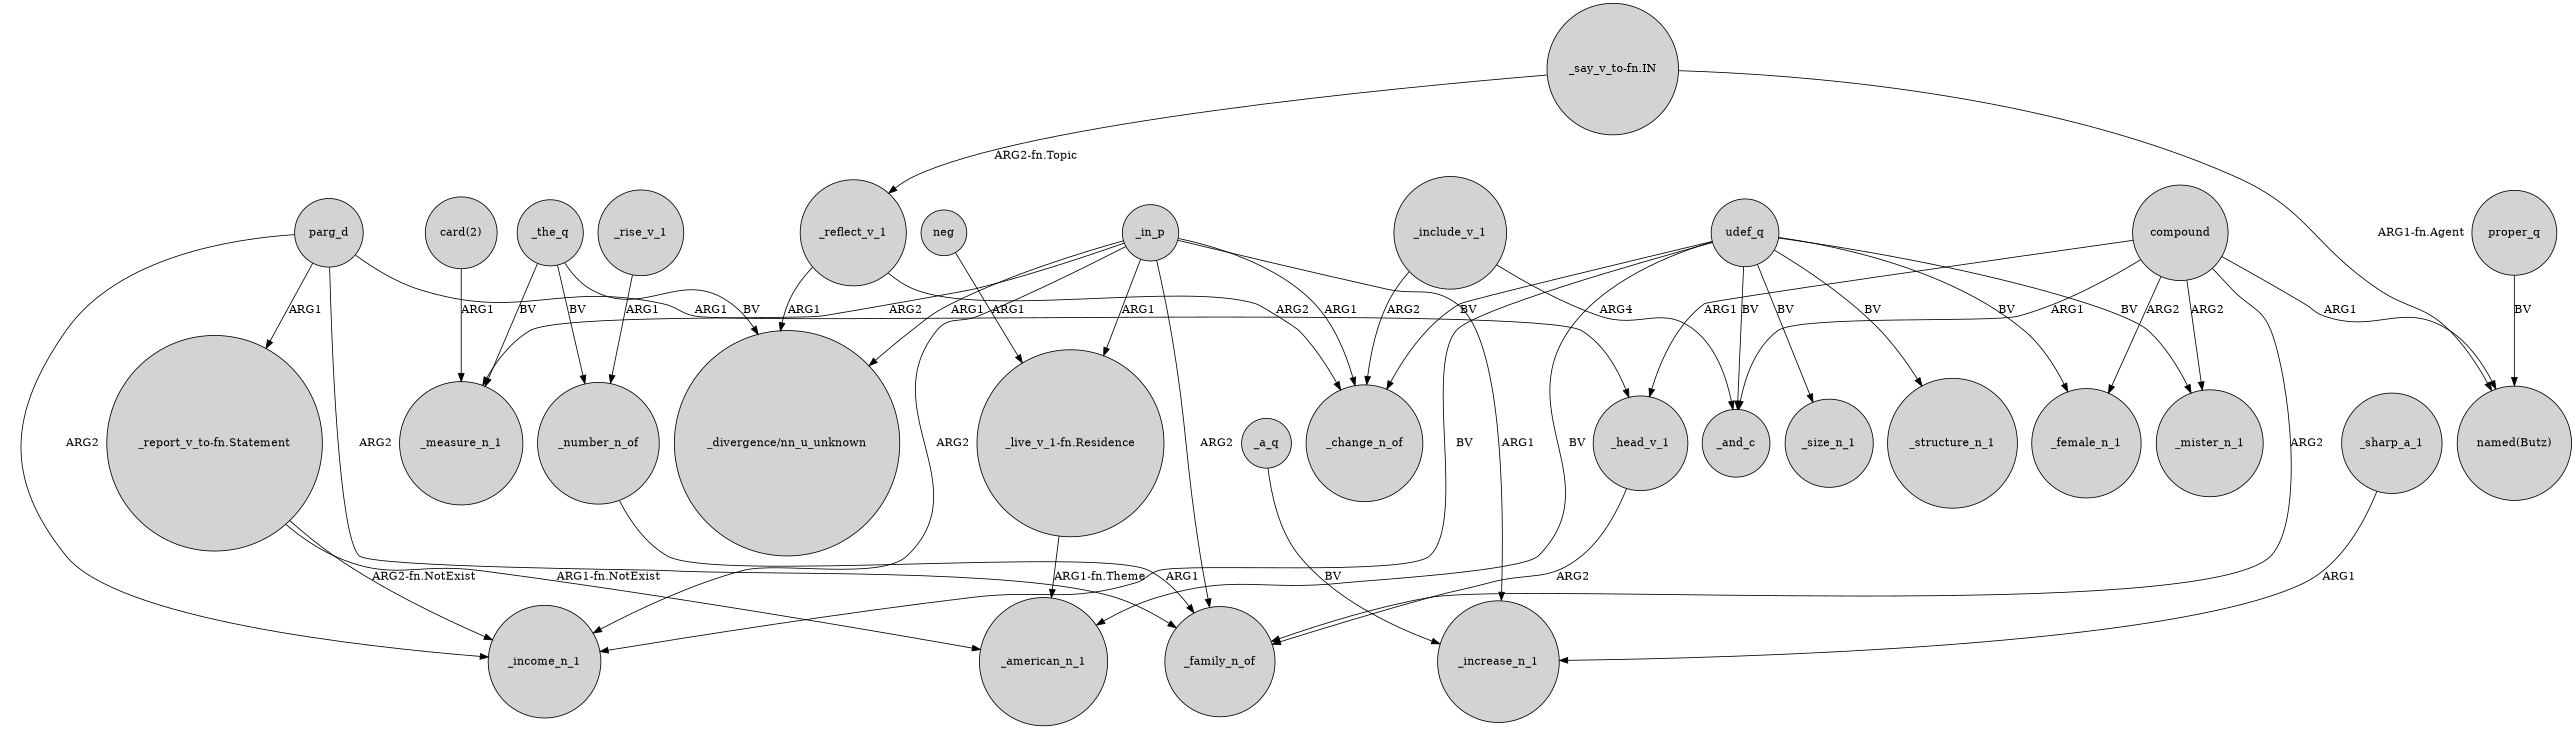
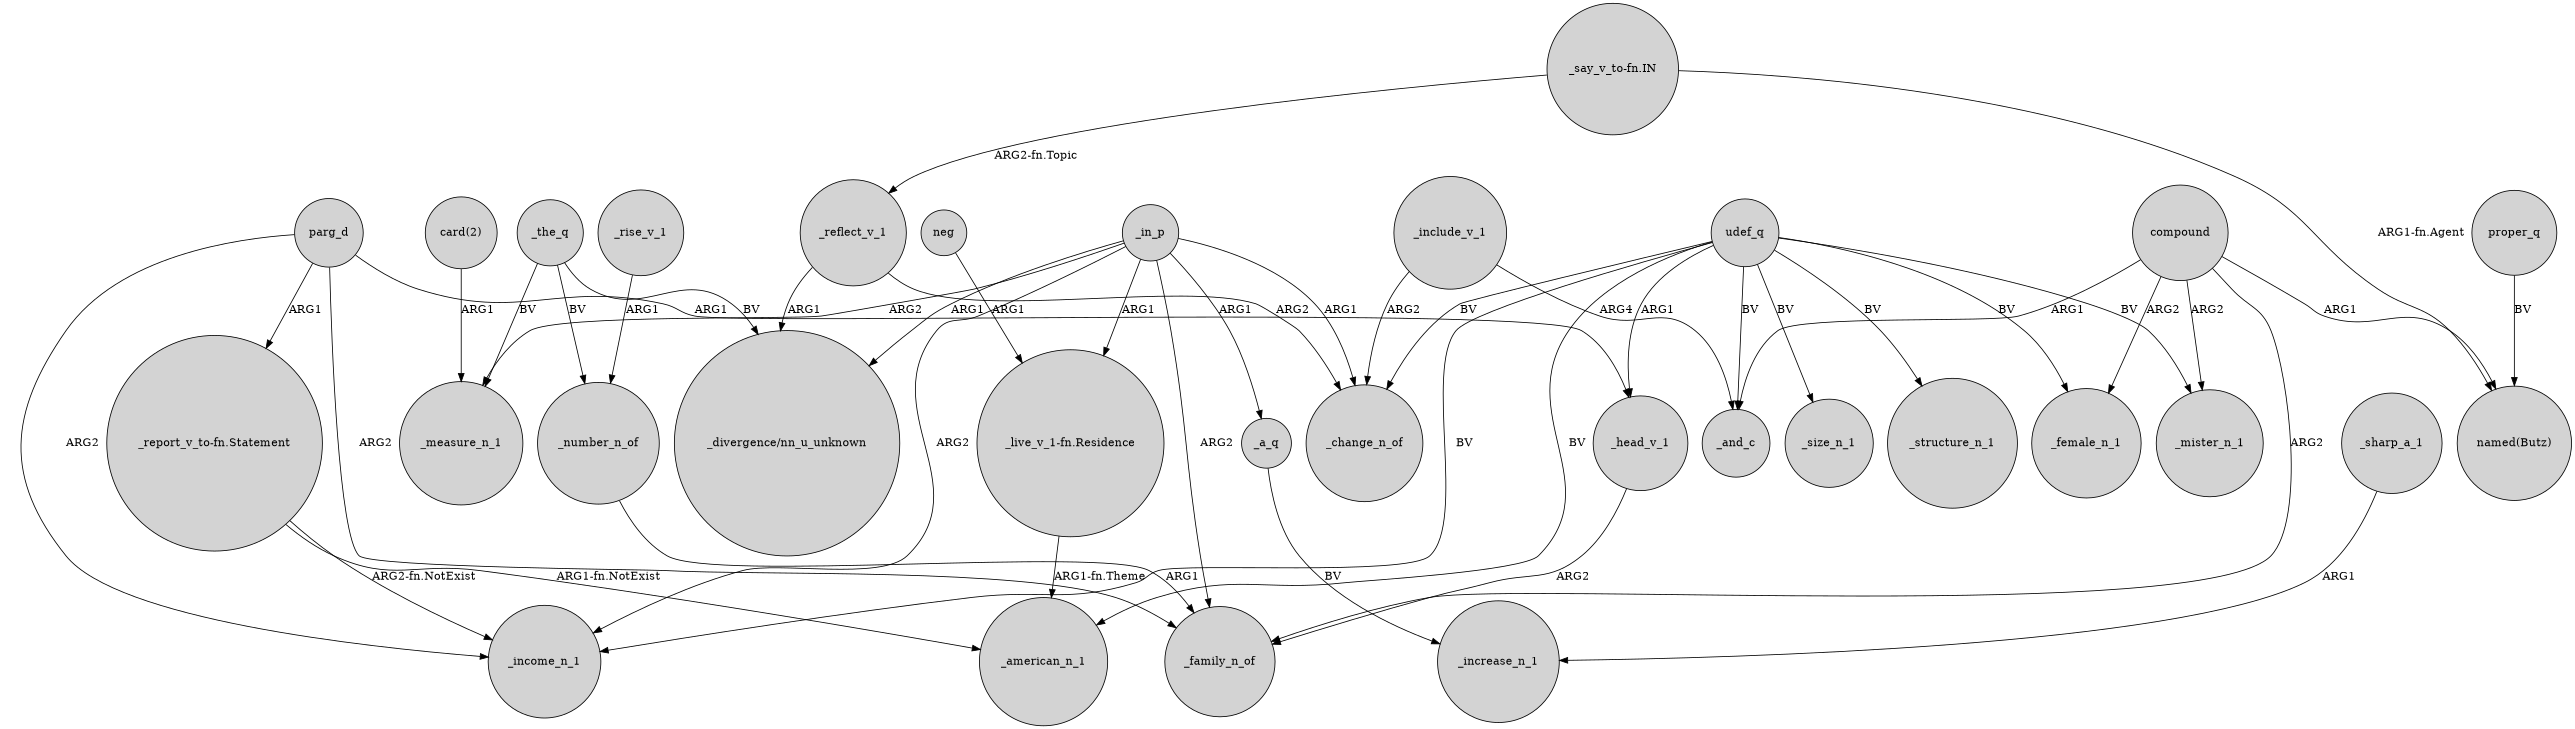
edge "compound" -> "_head_v_1": now "udef_q" -> "_head_v_1"
edge "_in_p" -> "_increase_n_1": now "_in_p" -> "_a_q"
